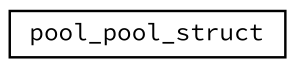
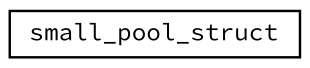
node "pool_pool_struct": label "pool_pool_struct" -> "small_pool_struct"
